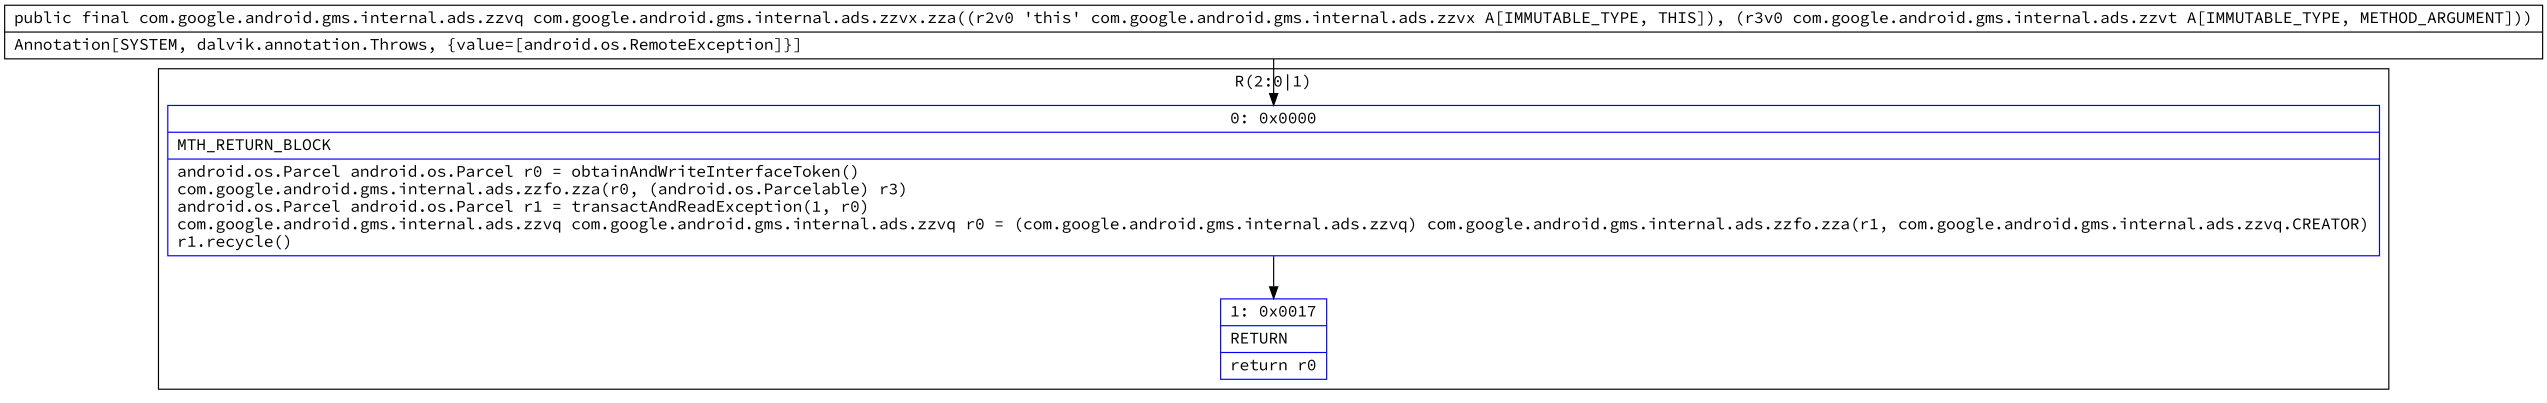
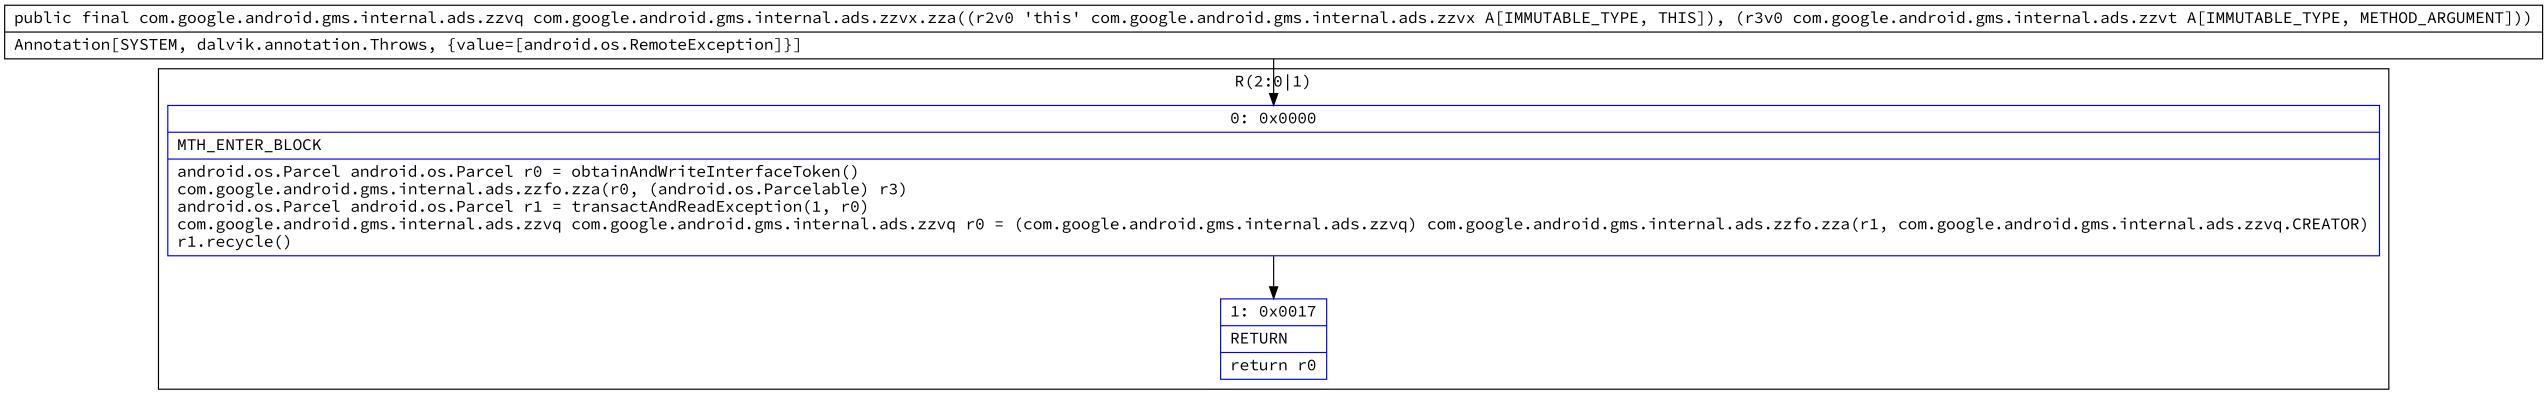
node "0: 0x0000": text "MTH_RETURN_BLOCK" -> "MTH_ENTER_BLOCK"
